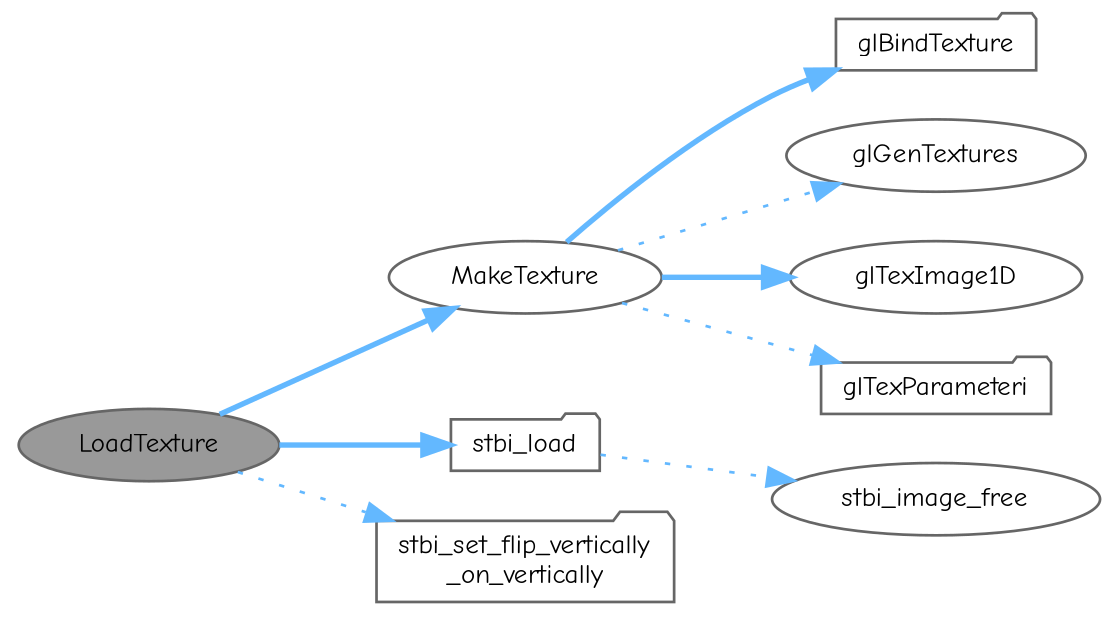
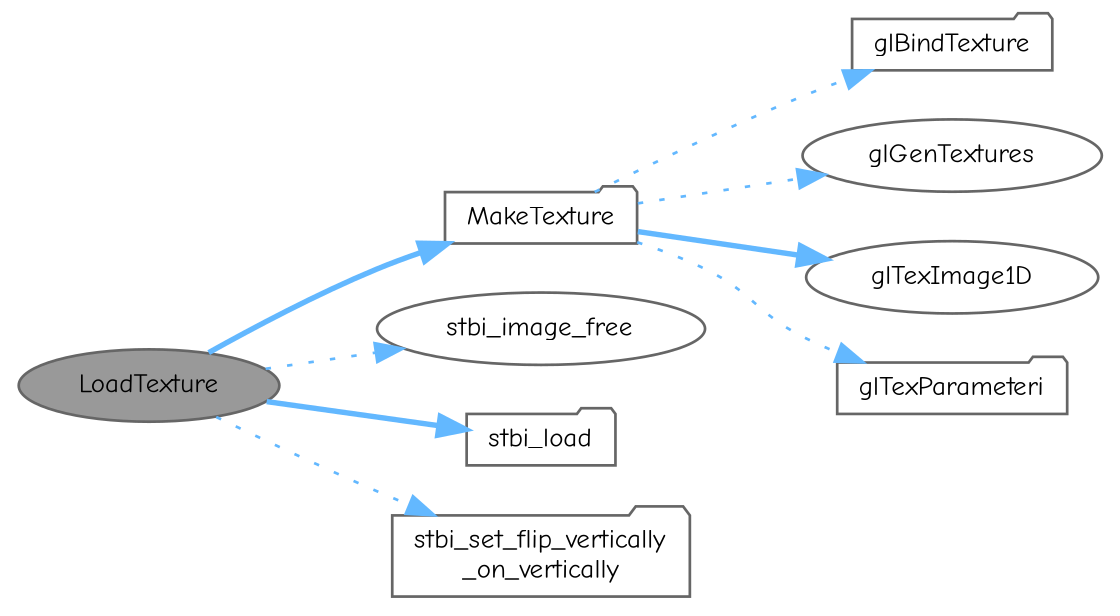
edge "MakeTexture" -> "glBindTexture": style bold -> dotted
node "MakeTexture": shape ellipse -> folder
edge "stbi_load" -> "stbi_image_free": now "LoadTexture" -> "stbi_image_free"
